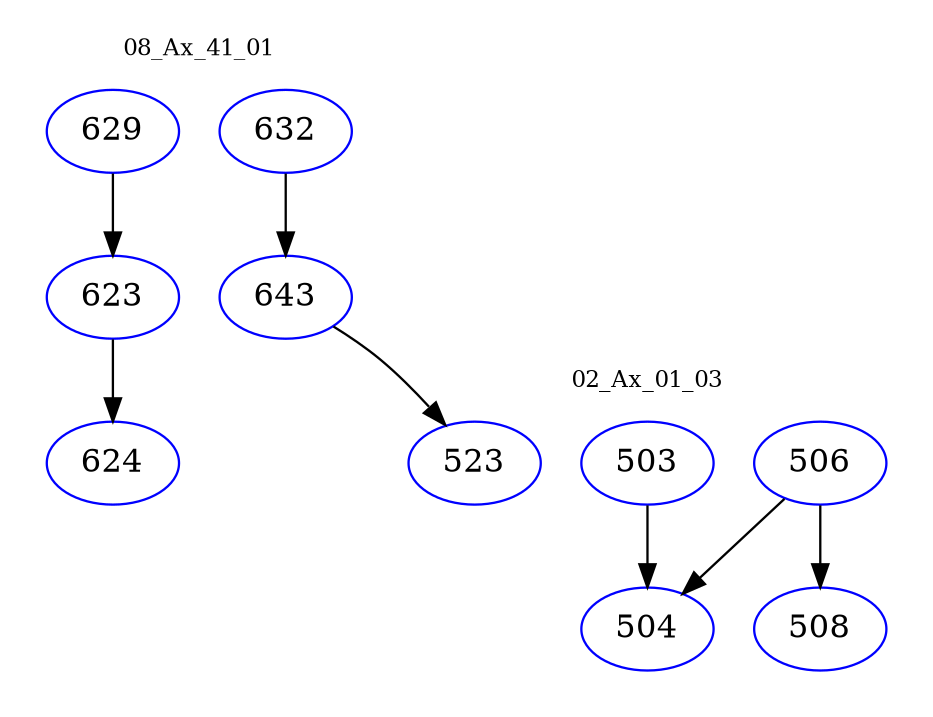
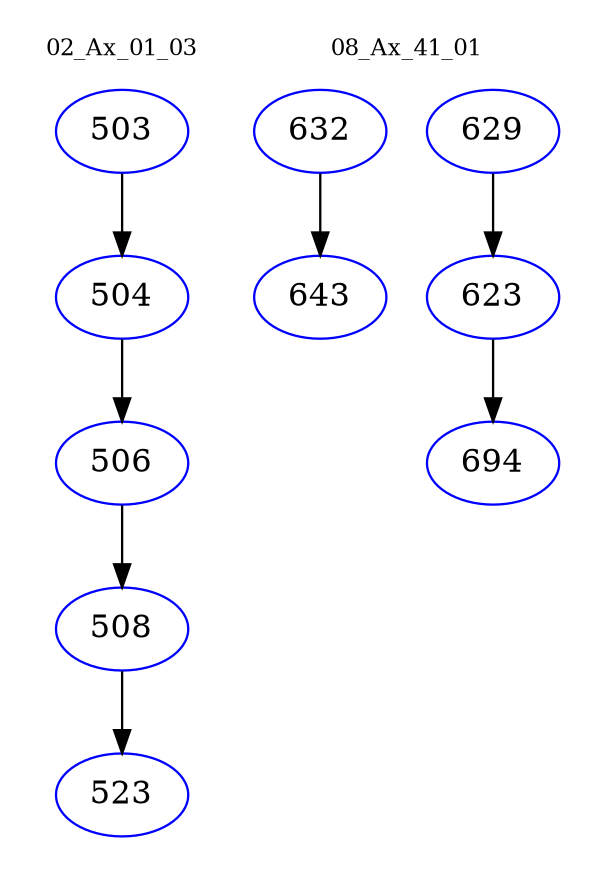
edge "643" -> "523": now "508" -> "523"
node "624": label "624" -> "694"
edge "506" -> "504": reversed
